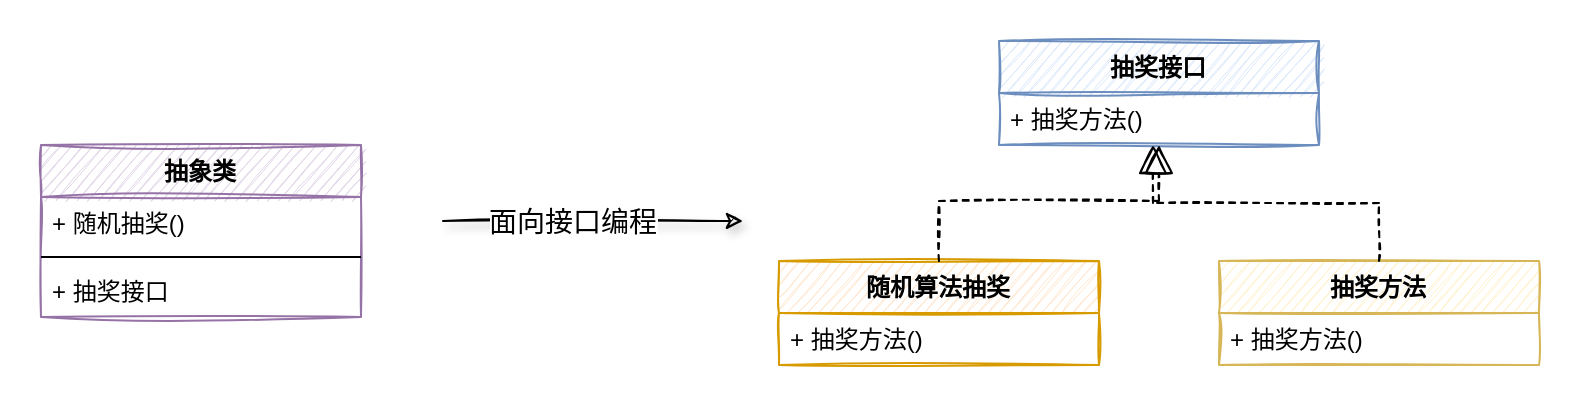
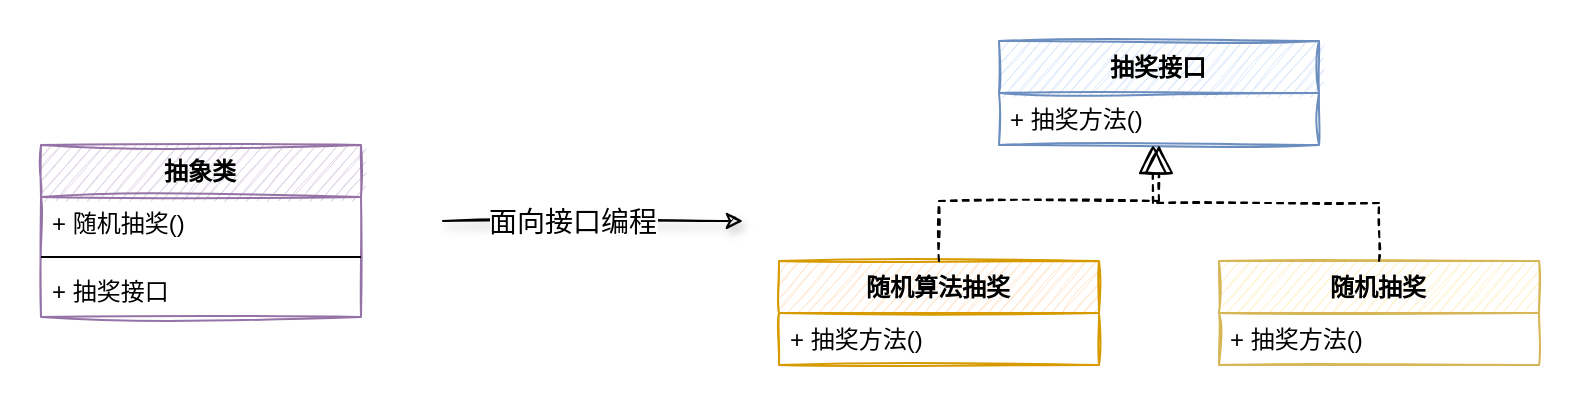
node "抽奖方法": label "抽奖方法" -> "随机抽奖"
